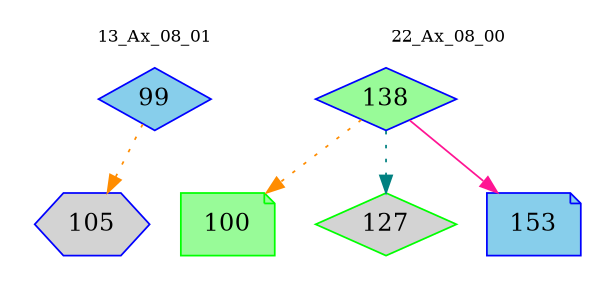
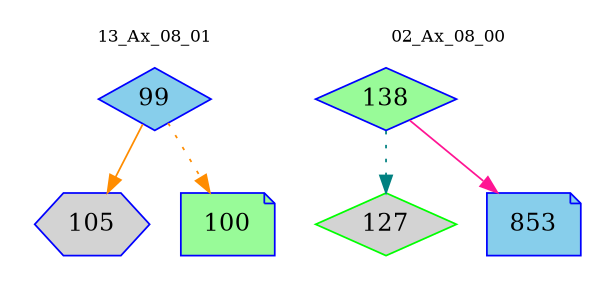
cluster "22_Ax_08_00": label "22_Ax_08_00" -> "02_Ax_08_00"
edge "99" -> "105": style dotted -> solid
edge "138" -> "100": now "99" -> "100"
node "100": color green -> blue
node "153": label "153" -> "853"
